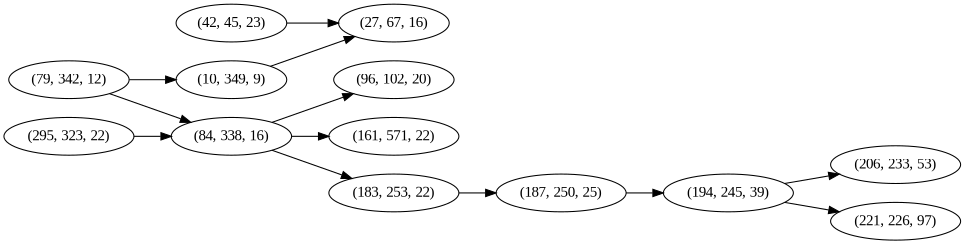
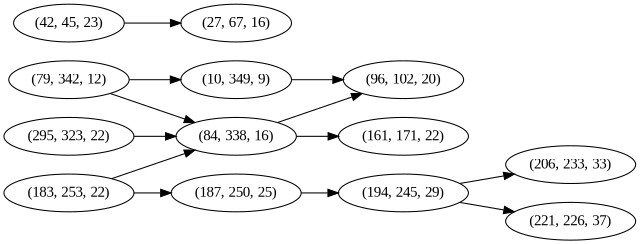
edge "(10, 349, 9)" -> "(27, 67, 16)": now "(10, 349, 9)" -> "(96, 102, 20)"
node "(161, 571, 22)": label "(161, 571, 22)" -> "(161, 171, 22)"
edge "(84, 338, 16)" -> "(183, 253, 22)": reversed
node "(206, 233, 53)": label "(206, 233, 53)" -> "(206, 233, 33)"
node "(194, 245, 39)": label "(194, 245, 39)" -> "(194, 245, 29)"
node "(221, 226, 97)": label "(221, 226, 97)" -> "(221, 226, 37)"
